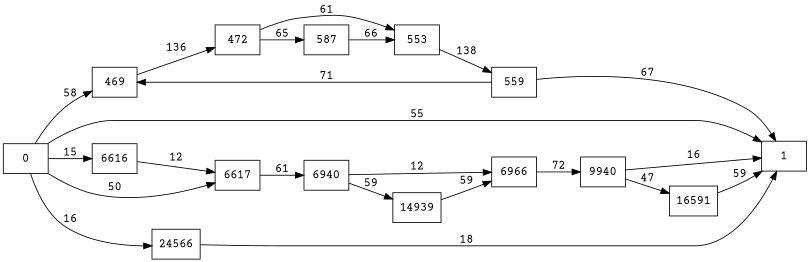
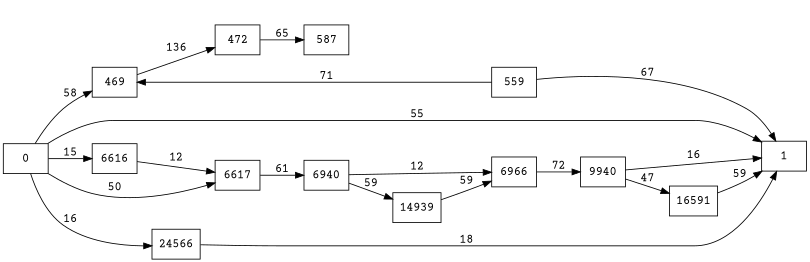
node "553": removed
